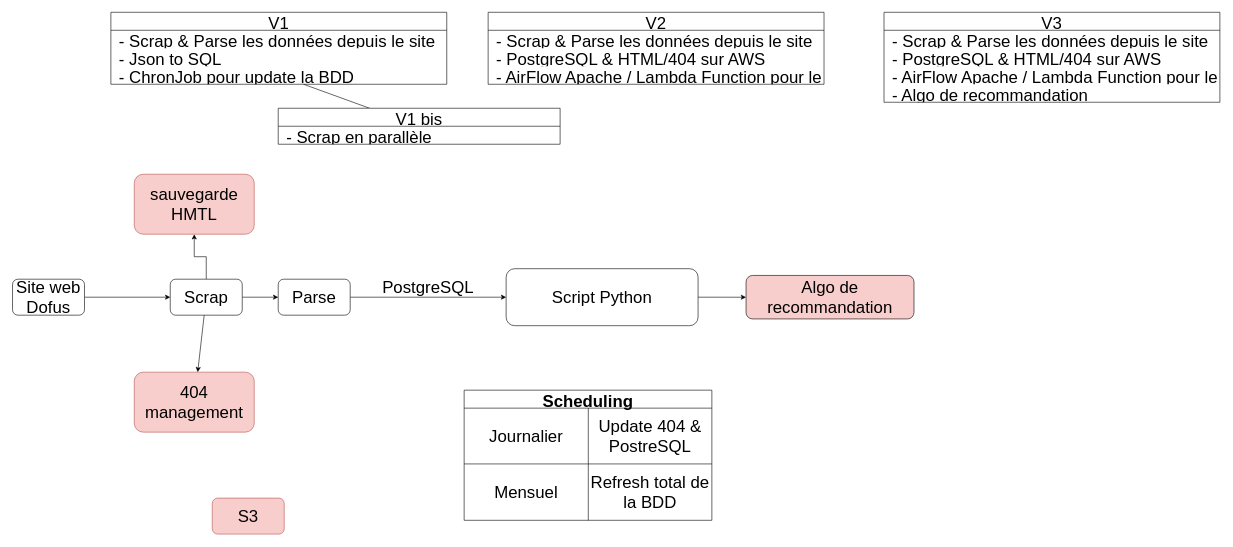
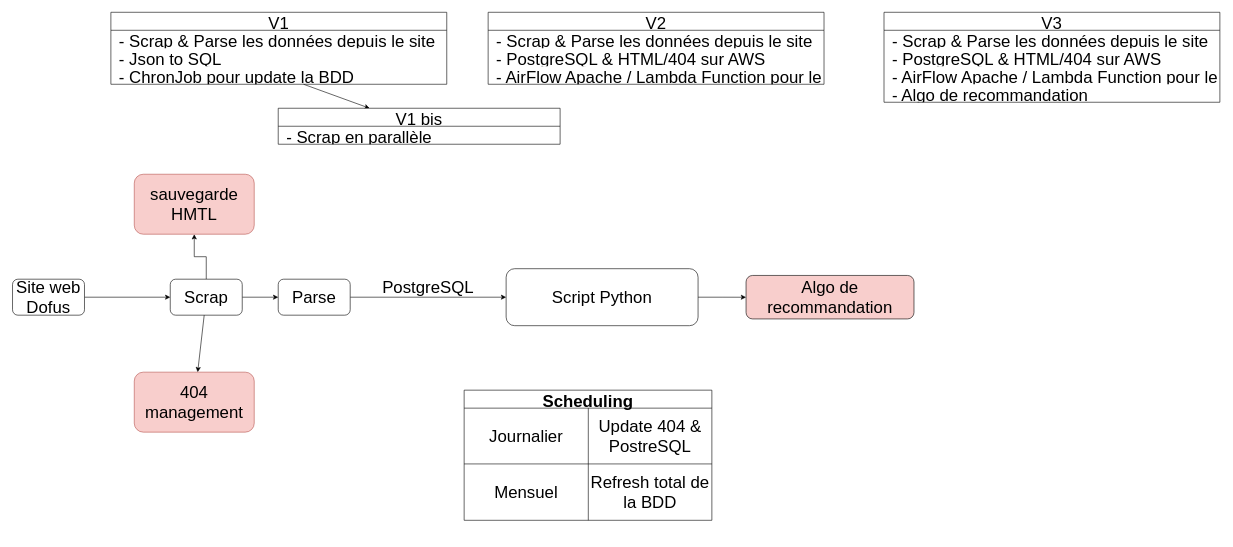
edge "- ChronJob pour update la BDD" -- "V1 bis": arrowhead none -> classic
node "S3": removed
